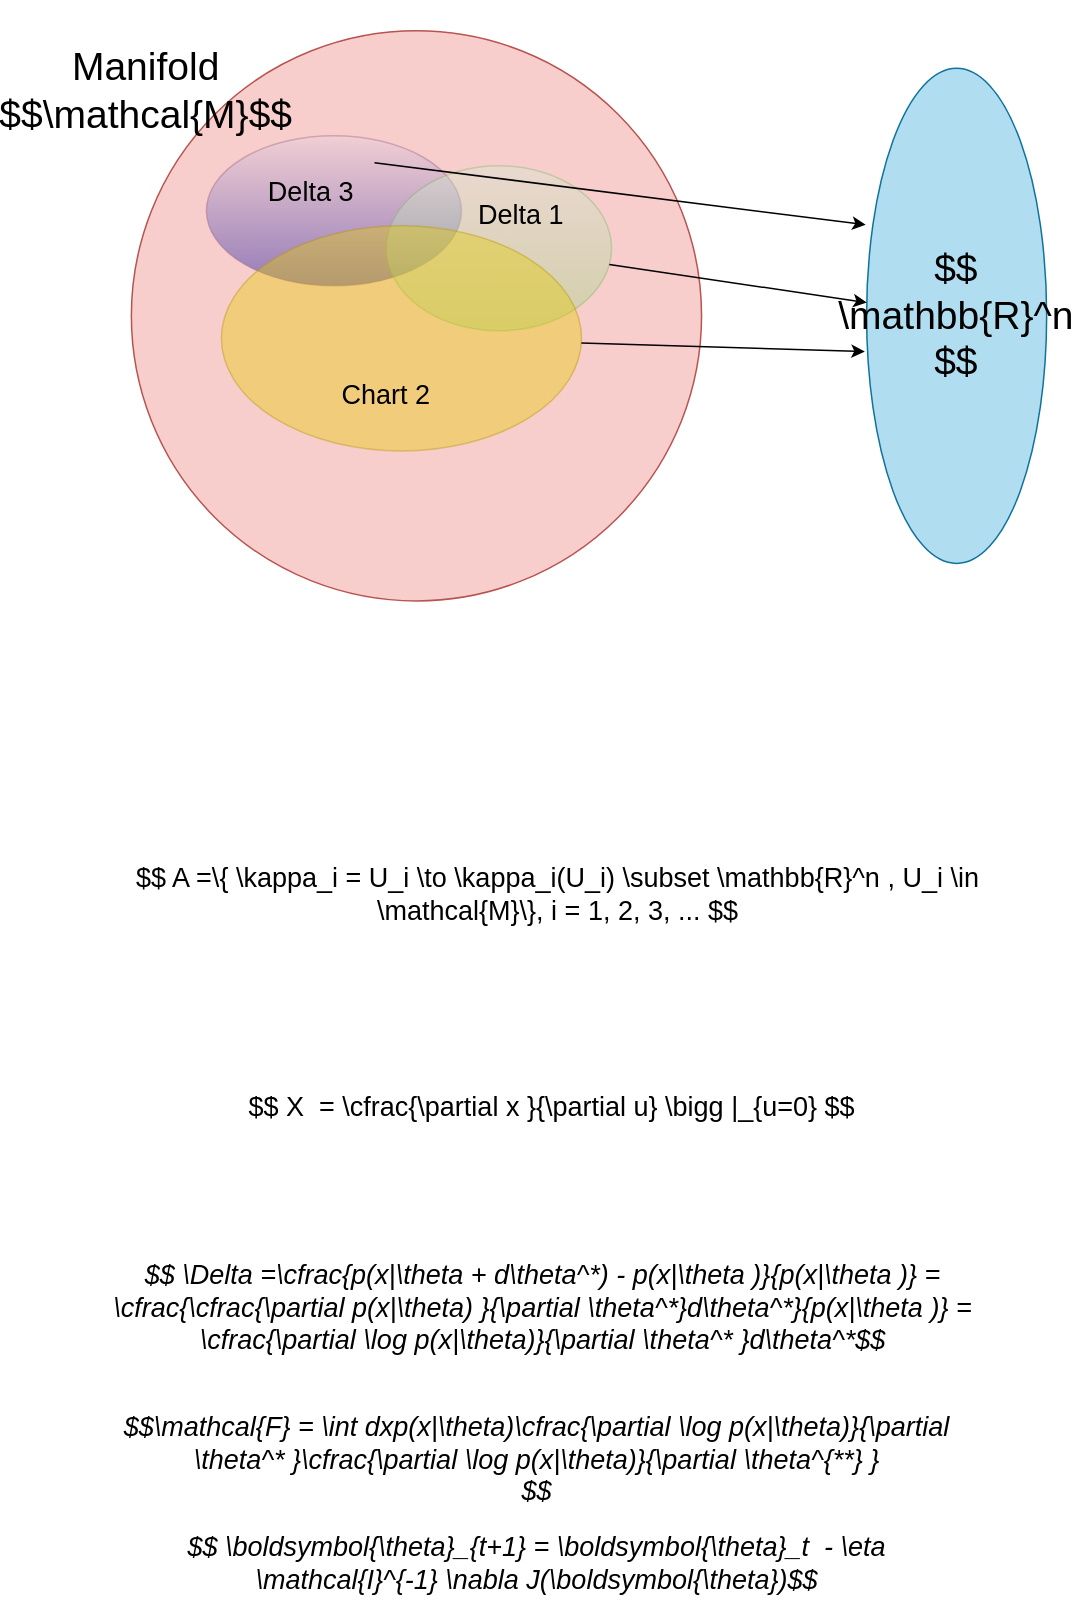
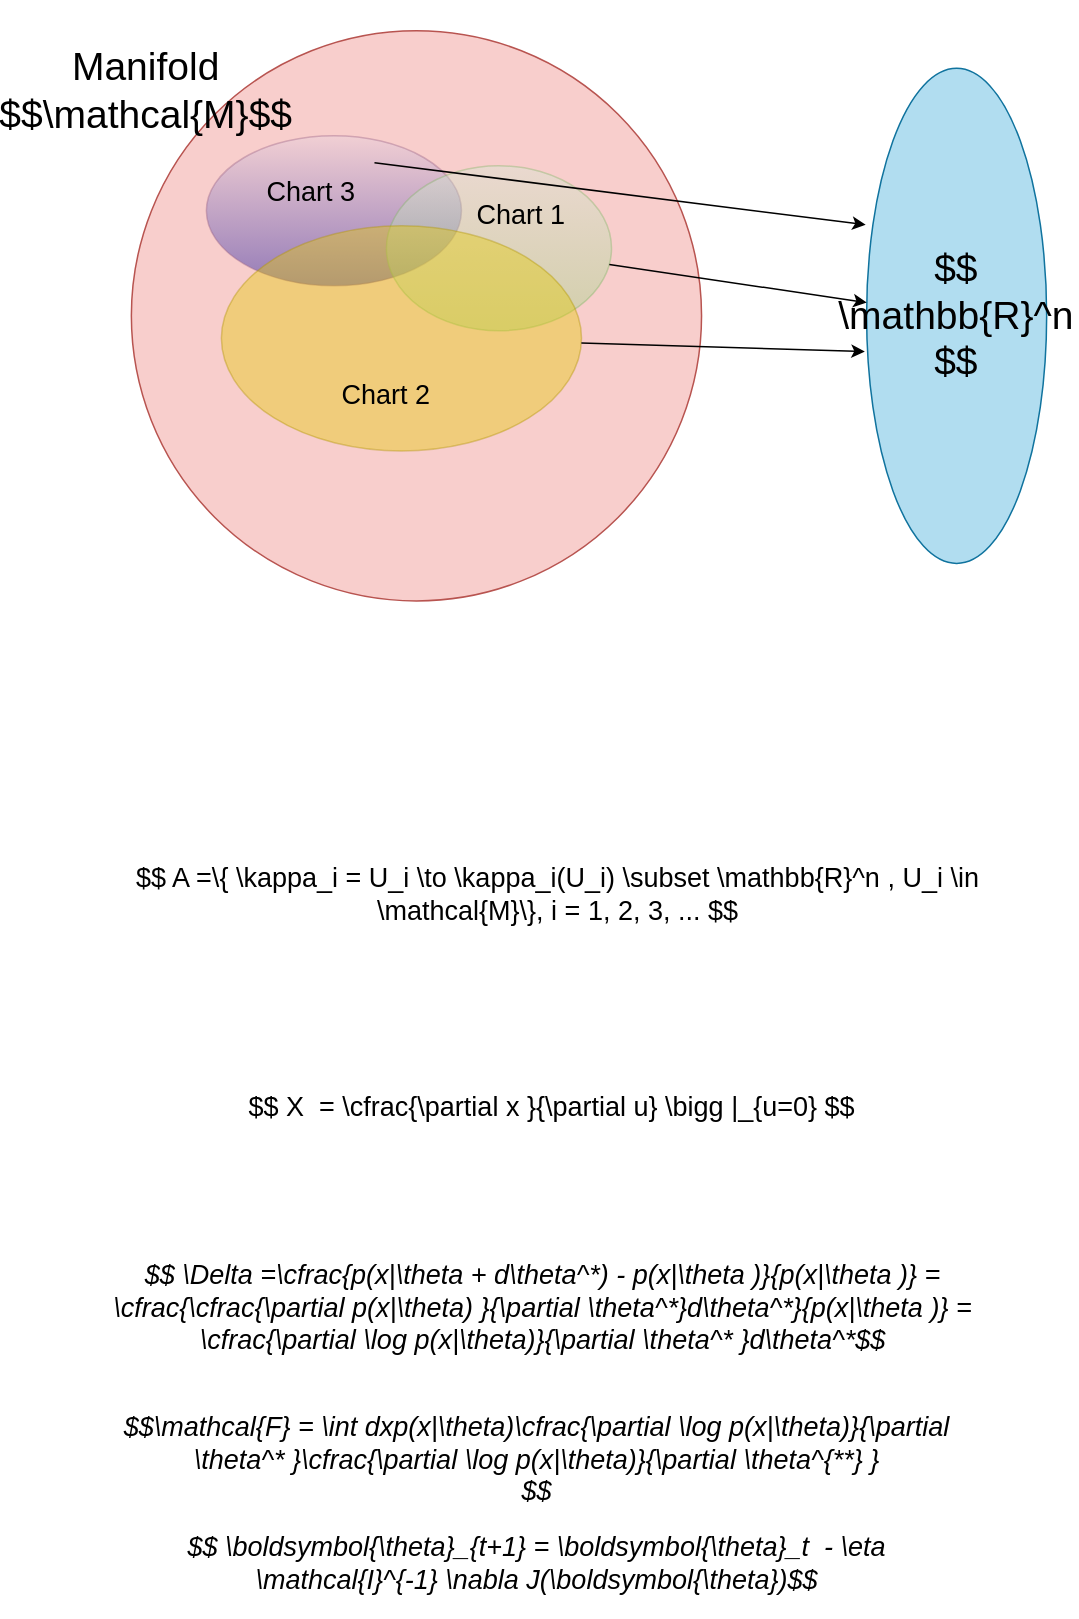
node "Delta 3": label "Delta 3" -> "Chart 3"
node "Delta 1": label "Delta 1" -> "Chart 1"
